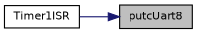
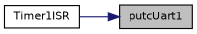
node "putcUart8": label "putcUart8" -> "putcUart1"
